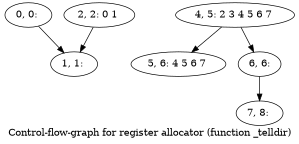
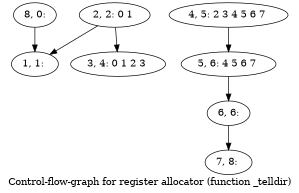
node "0, 0:": label "0, 0:" -> "8, 0:"
edge "4, 5: 2 3 4 5 6 7" -> "6, 6:": now "5, 6: 4 5 6 7" -> "6, 6:"
node "3, 4: 0 1 2 3": added
